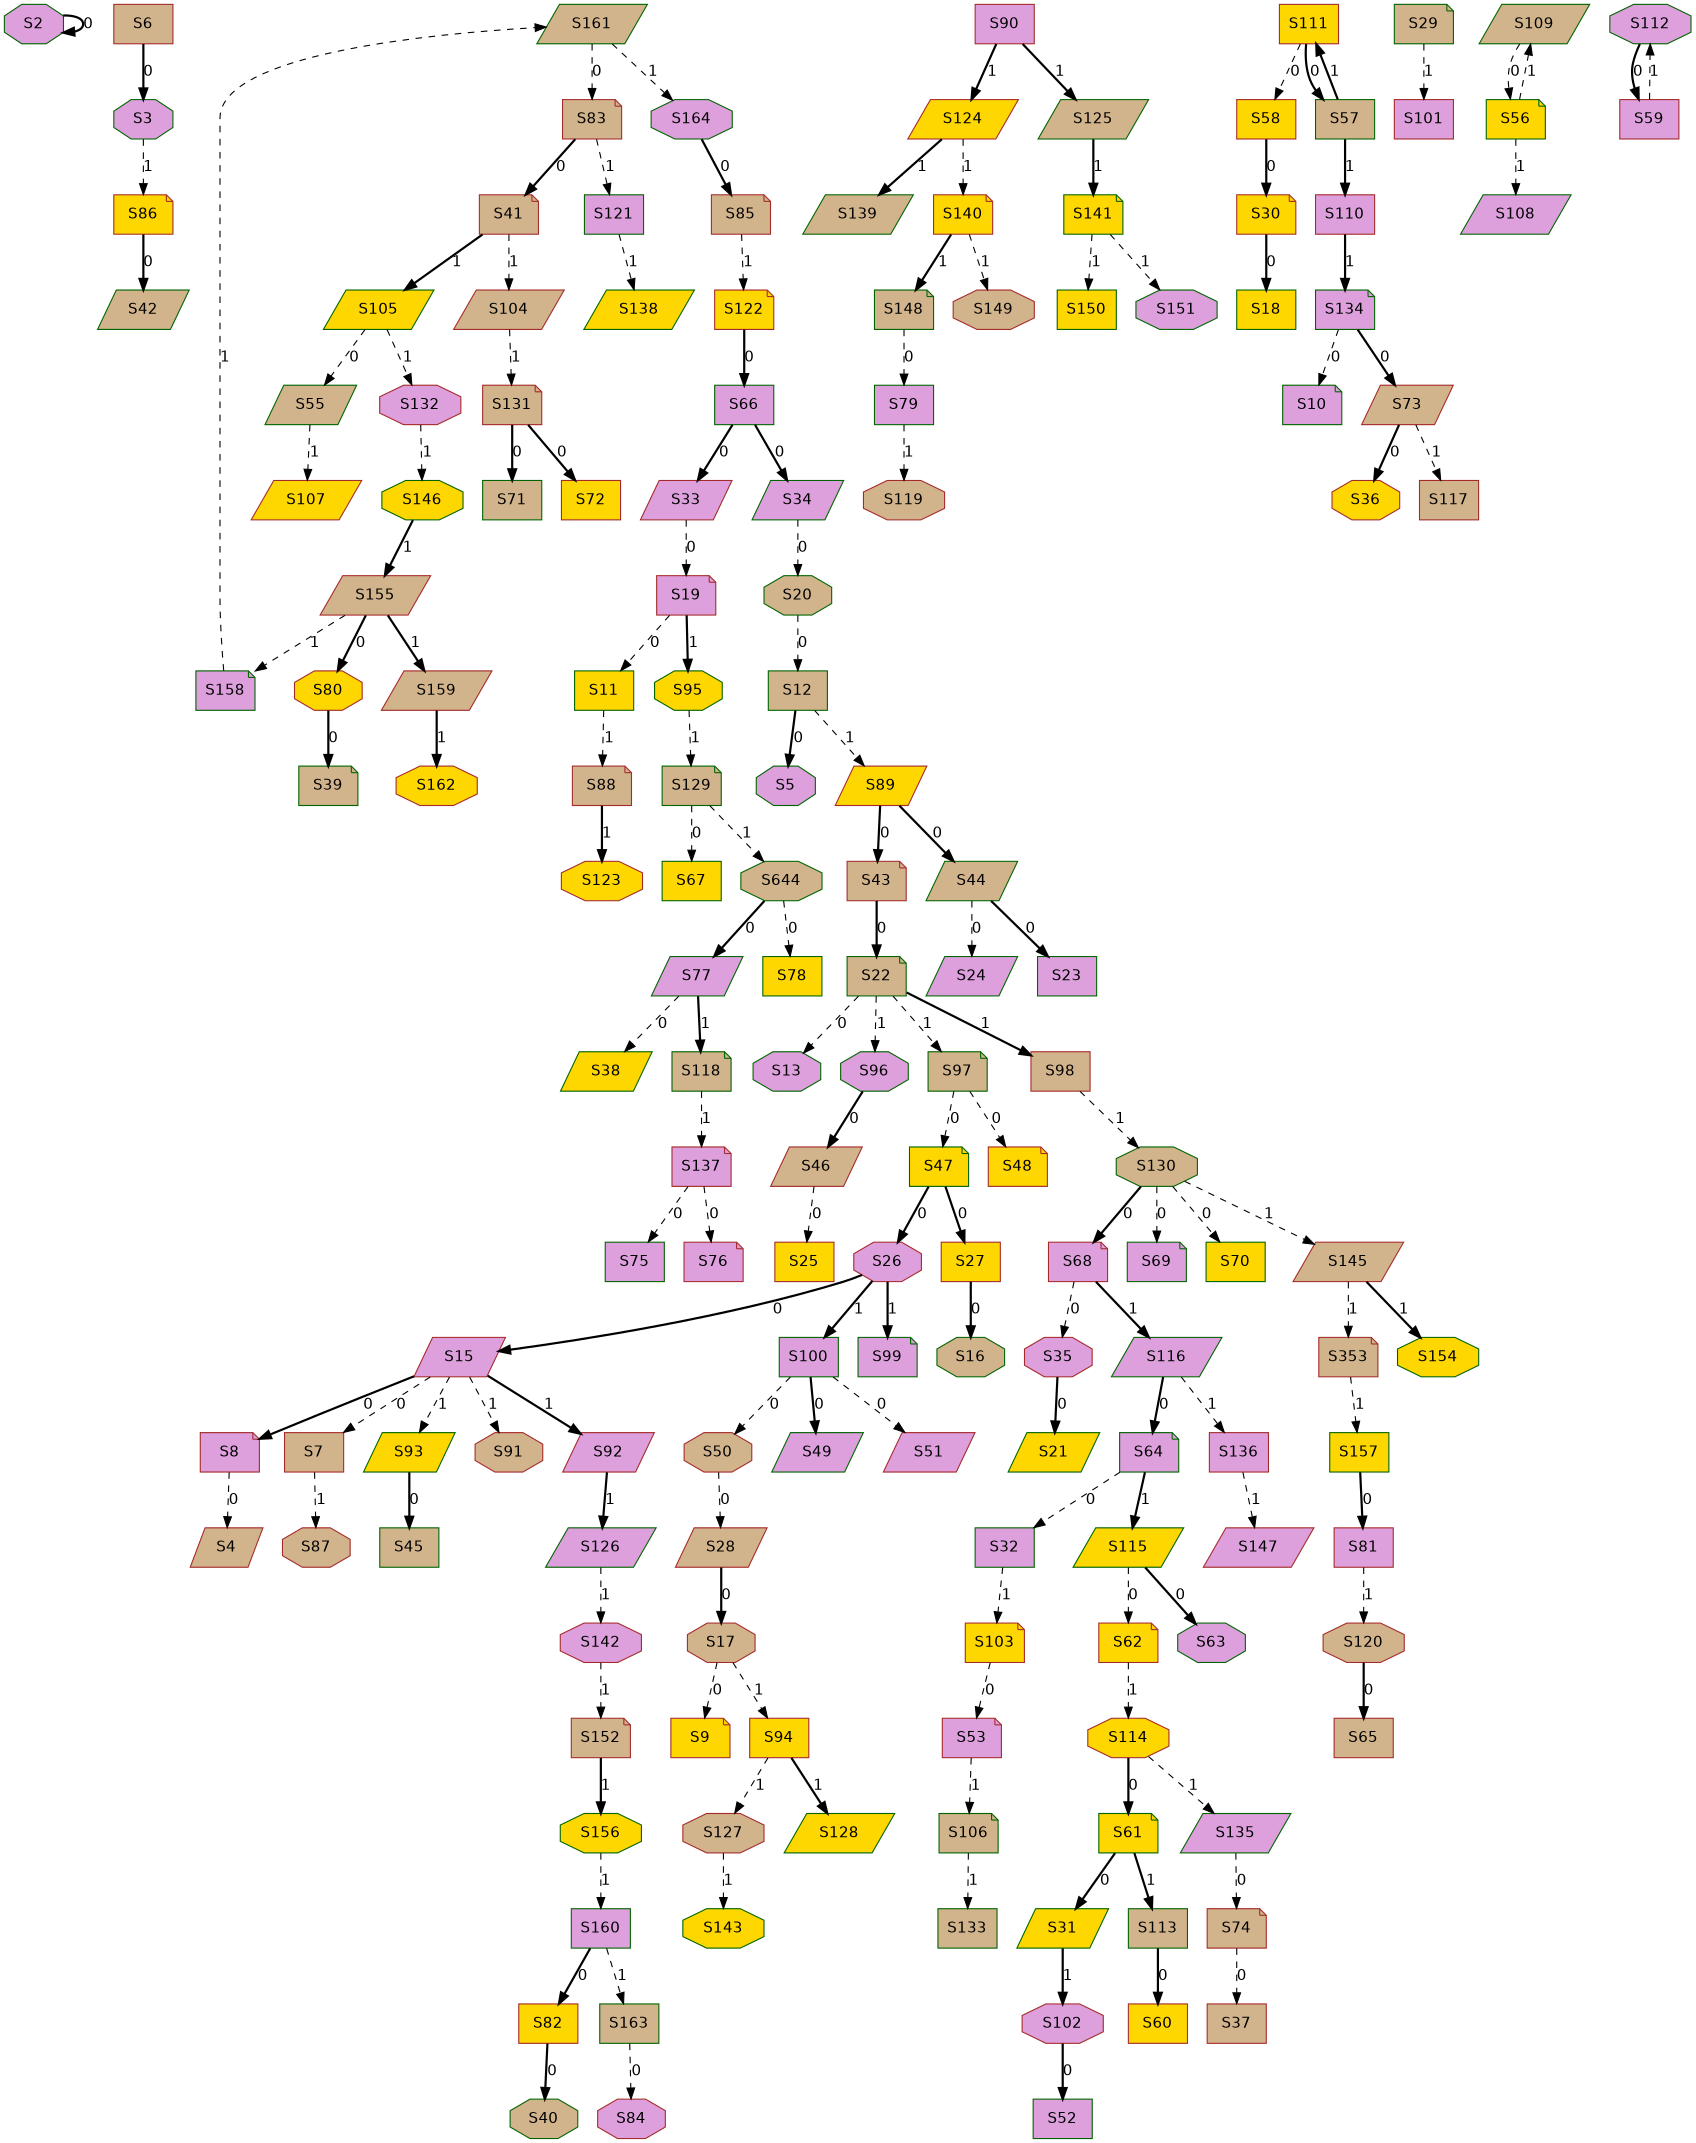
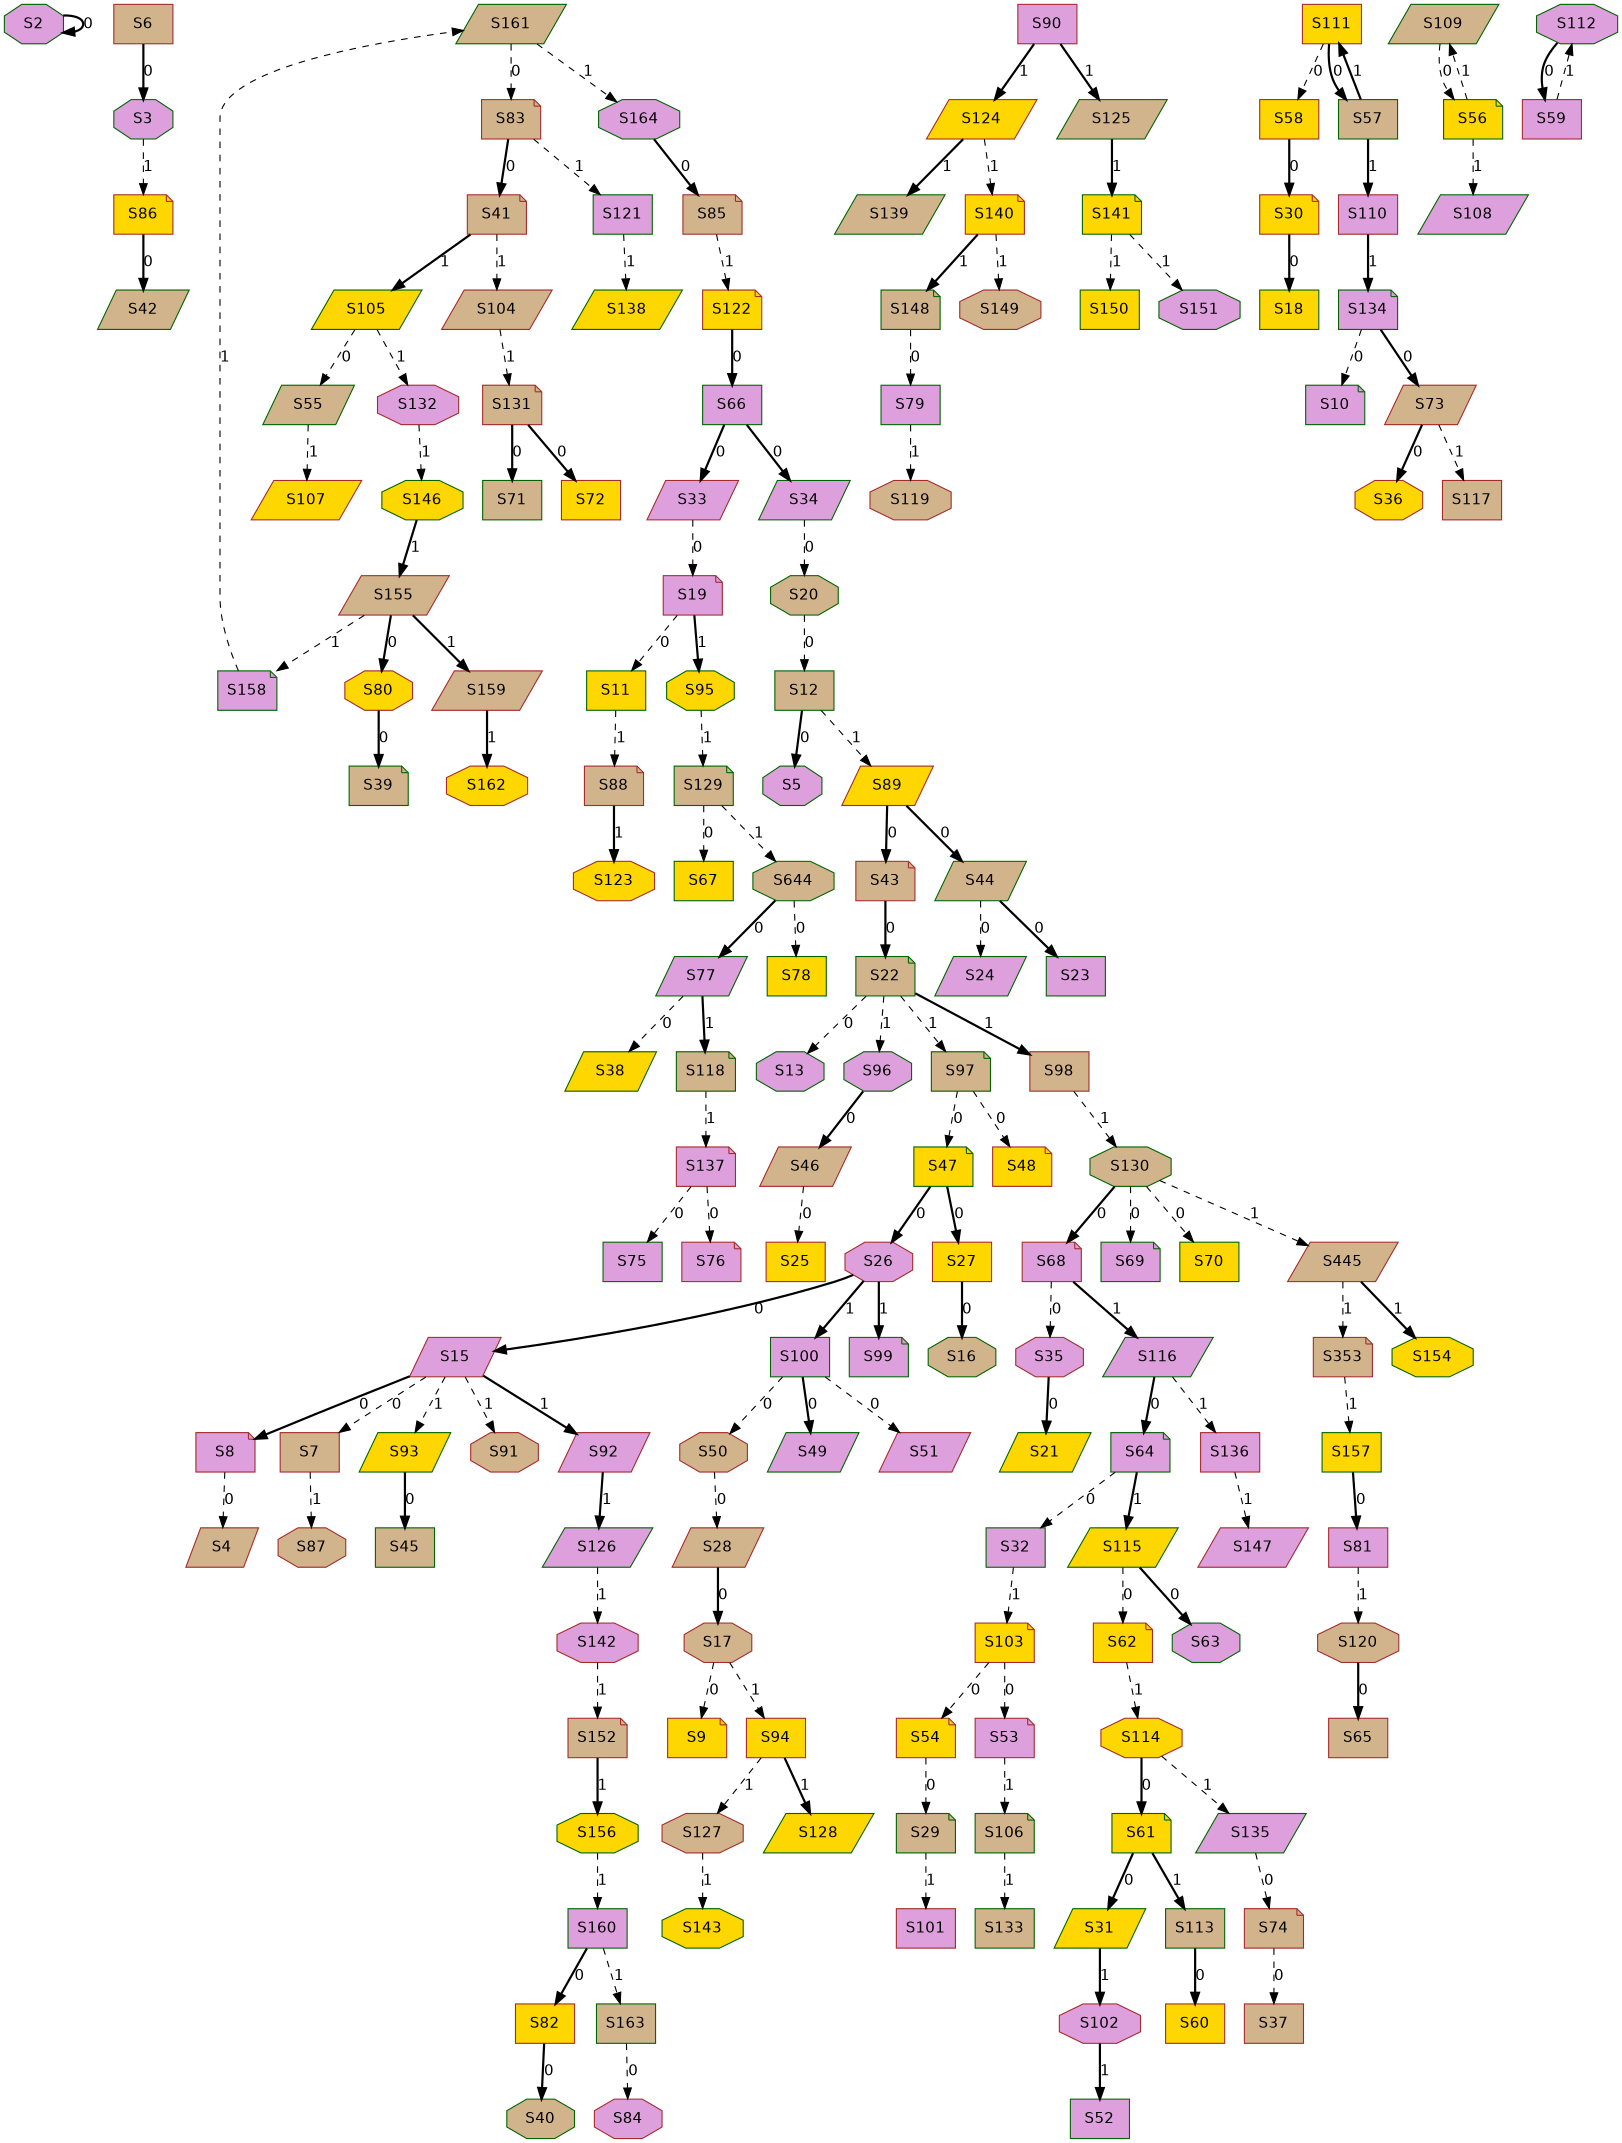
node "S145": label "S145" -> "S445"
node "S54": added
edge "S102" -> "S52": label "0" -> "1"
